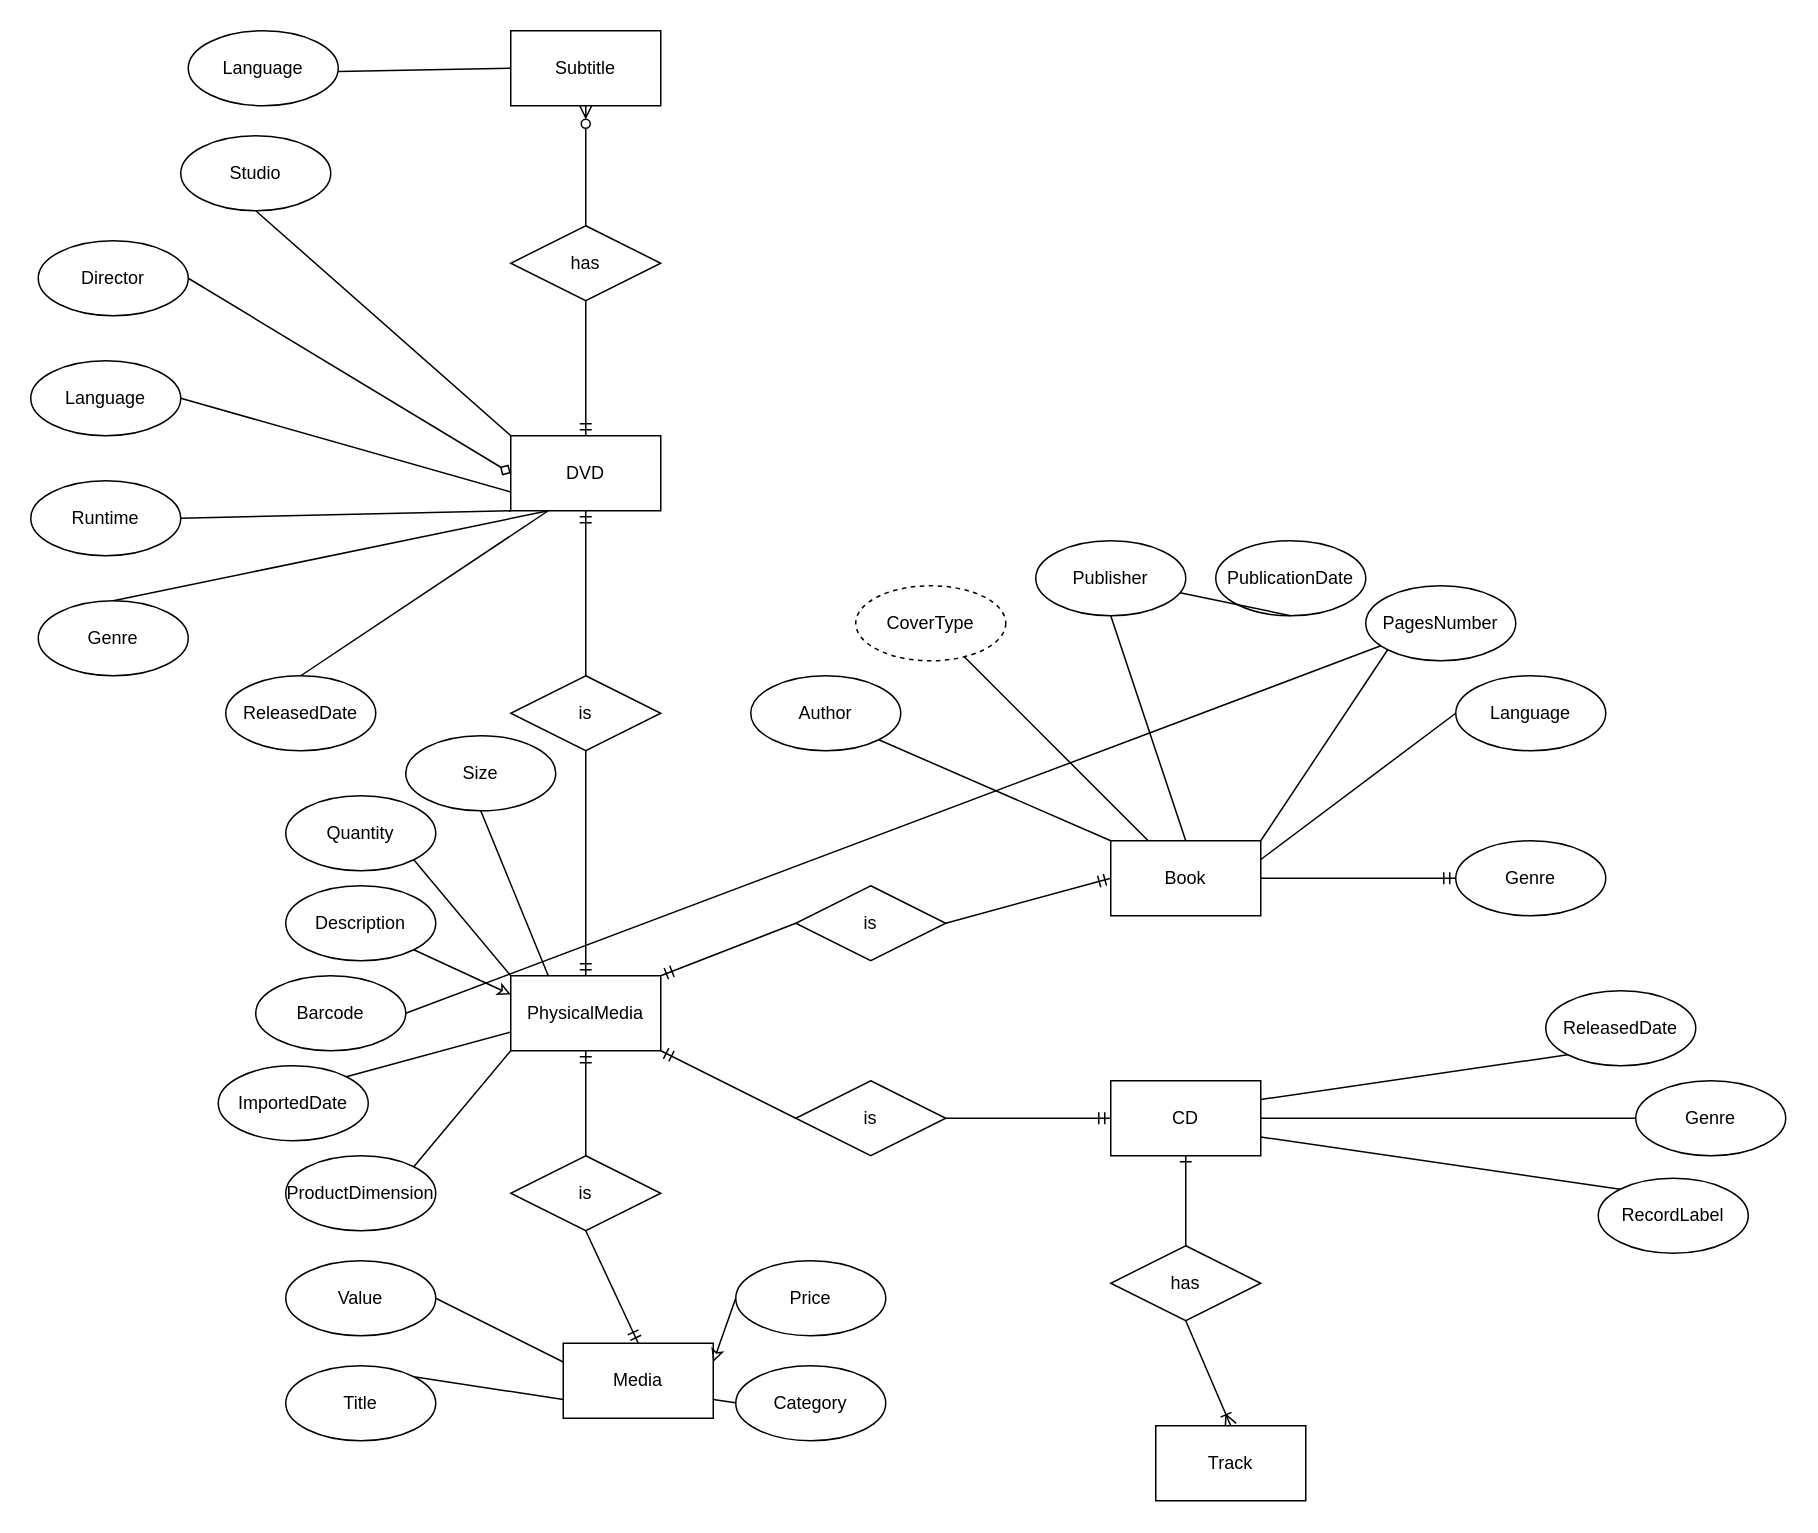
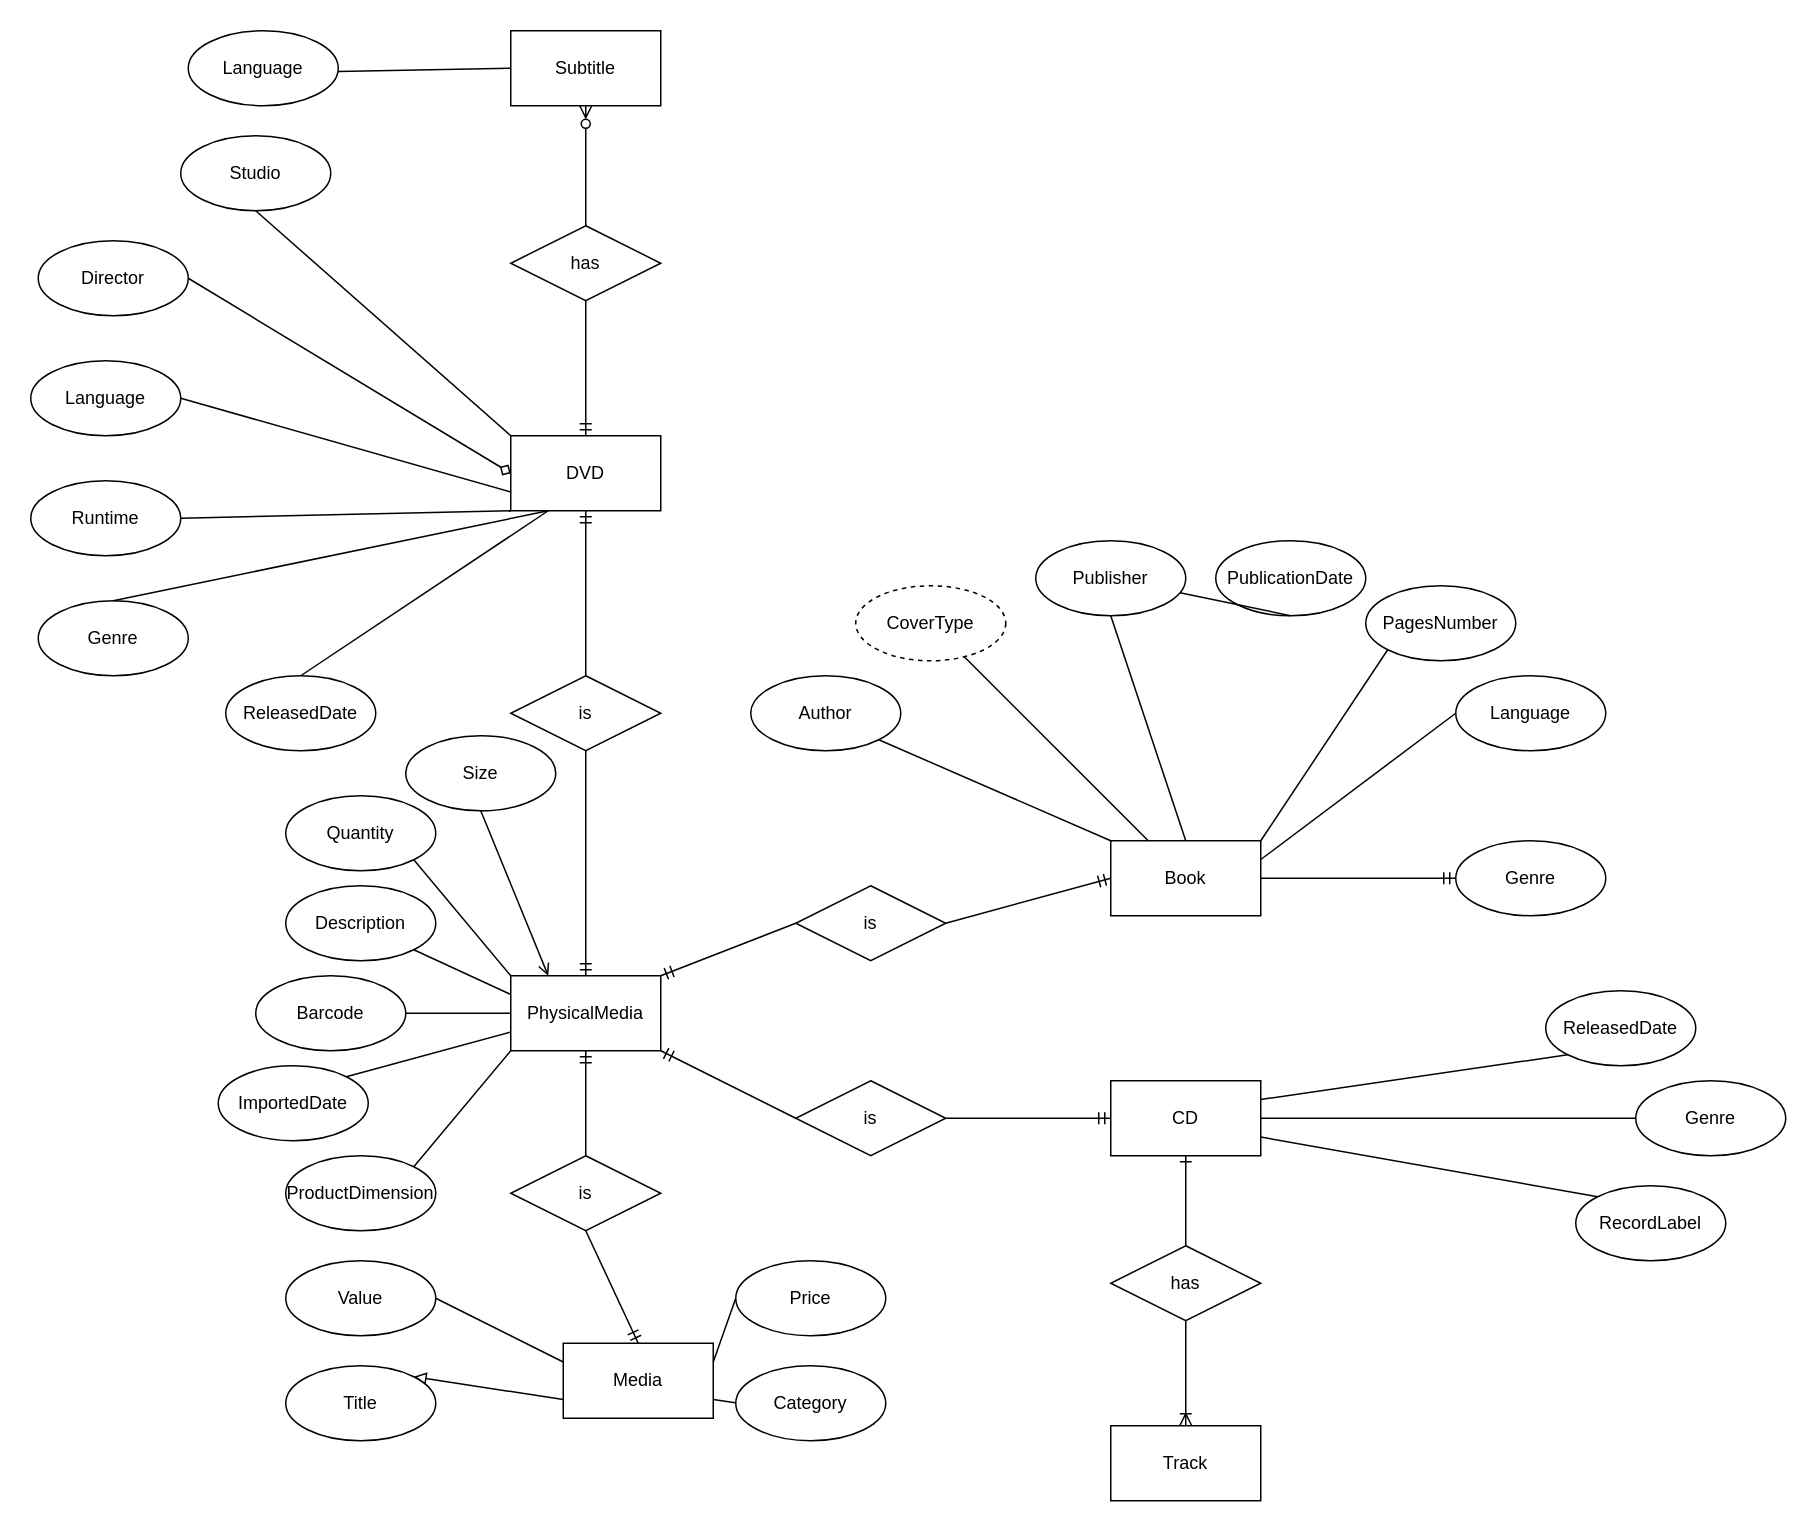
edge "PagesNumber" -- "Barcode": now "PhysicalMedia" -- "Barcode"
edge "Size" -- "PhysicalMedia": arrowhead none -> open
edge "Description" -> "PhysicalMedia": arrowhead classic -> none
node "RecordLabel": moved (1673, 1216) -> (1651, 1223)
edge "Price" -> "Media": arrowhead classic -> none
edge "Media" -- "Title": arrowhead none -> block
node "Track": moved (1231, 1463) -> (1186, 1463)
